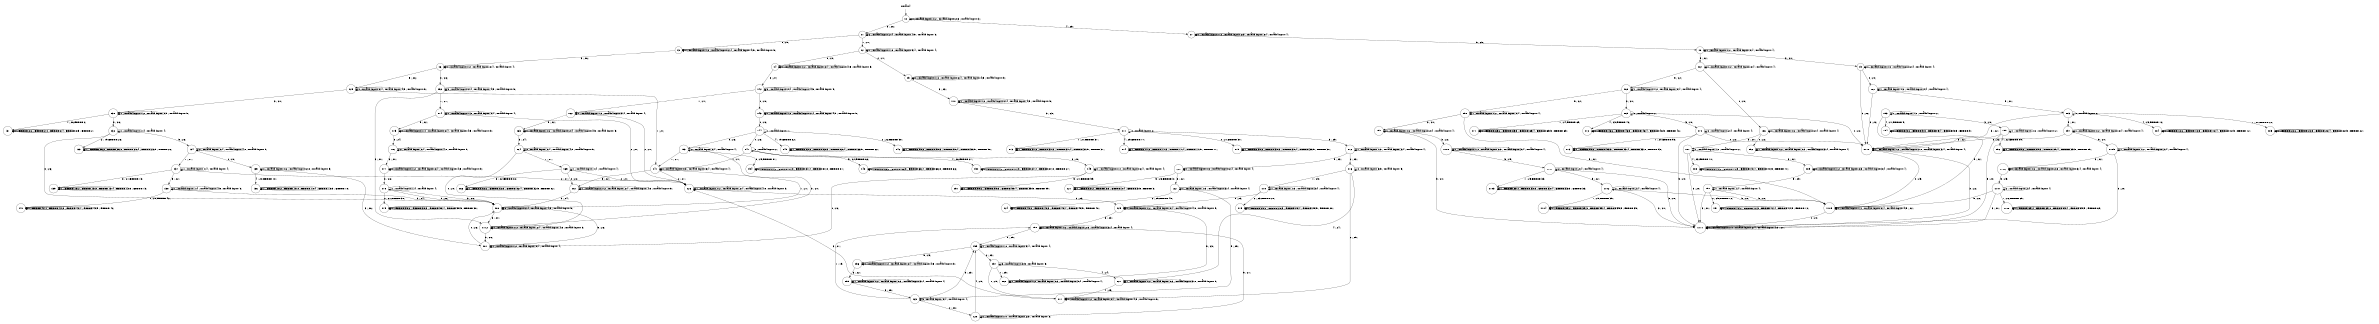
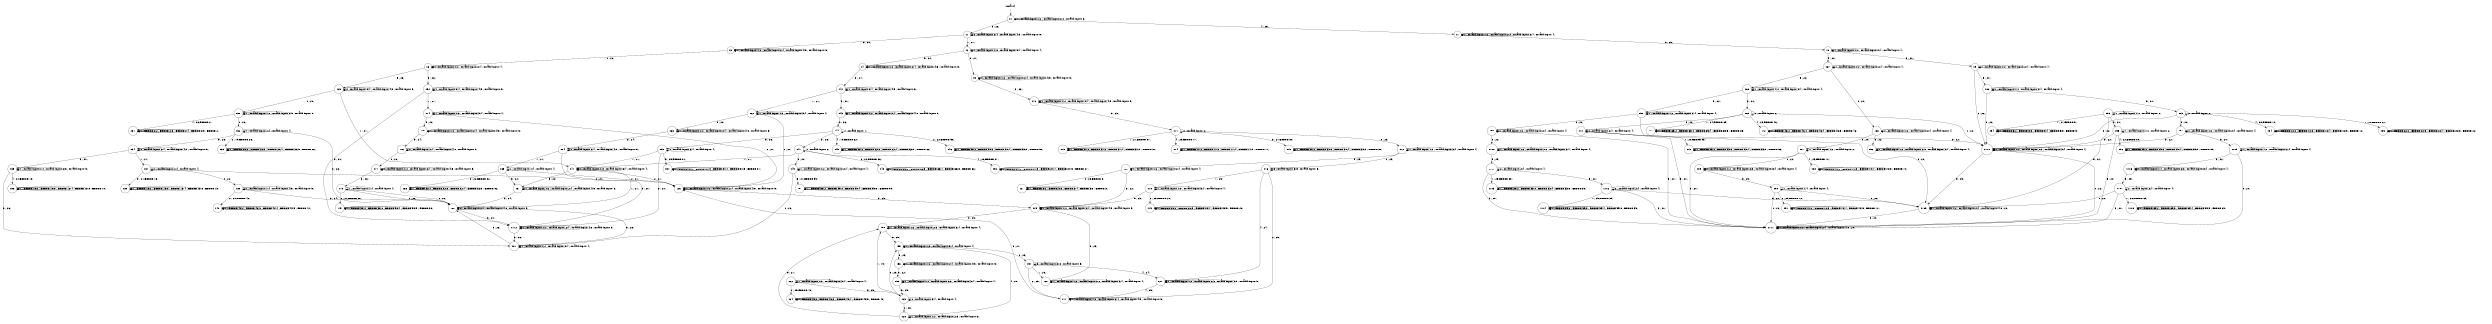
edge "s20" -> "s22": now "s20" -> "s25"
